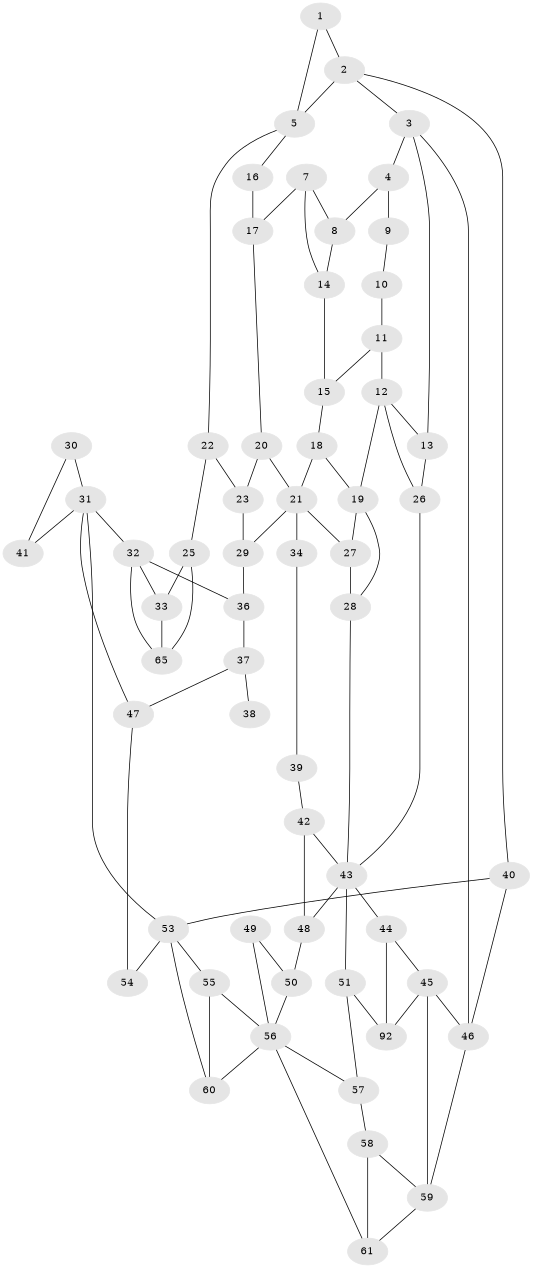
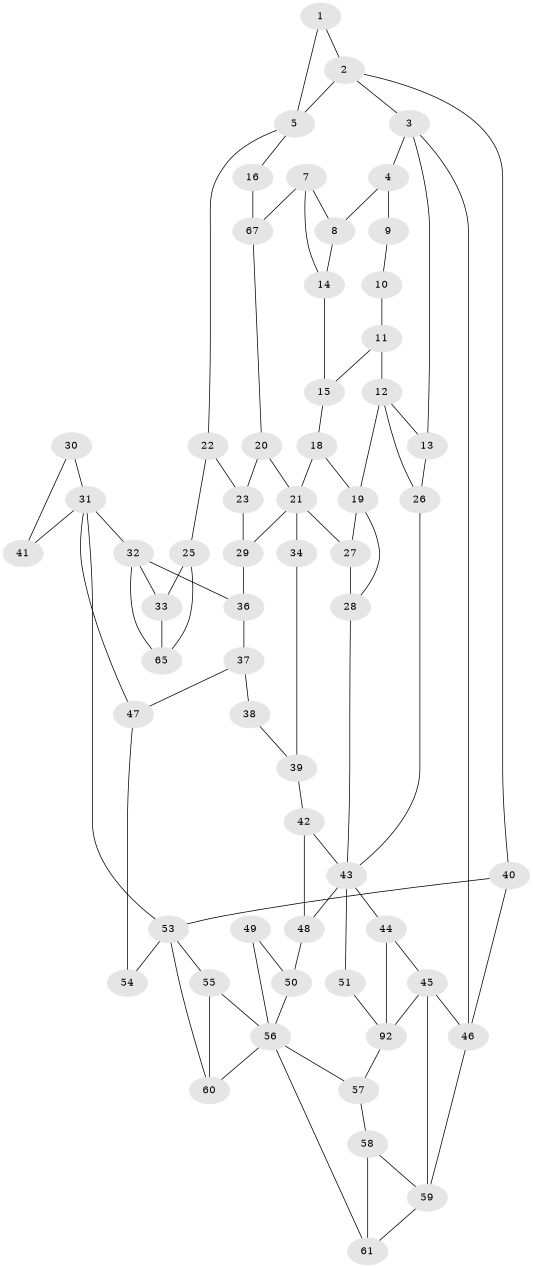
node "17": label "17" -> "67"
edge "38" -- "39": added
edge "51" -- "57": now "92" -- "57"
